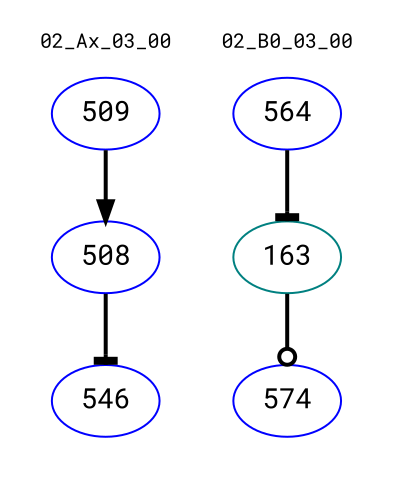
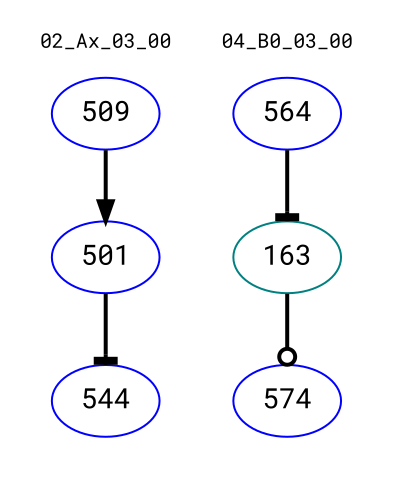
cluster "02_B0_03_00": label "02_B0_03_00" -> "04_B0_03_00"
node "508": label "508" -> "501"
node "546": label "546" -> "544"
